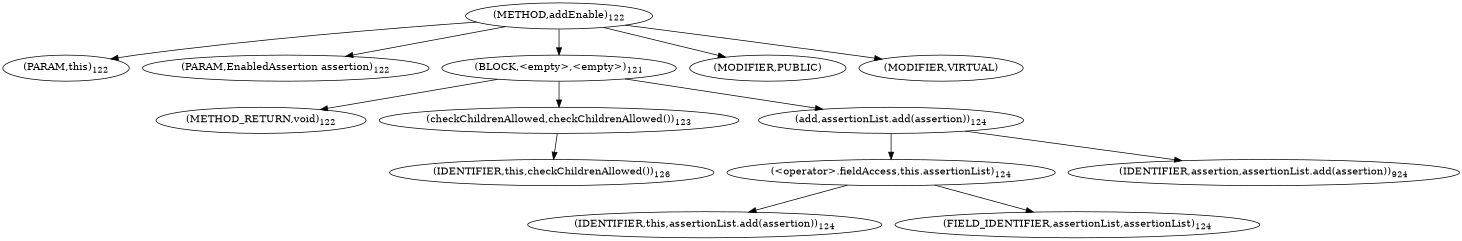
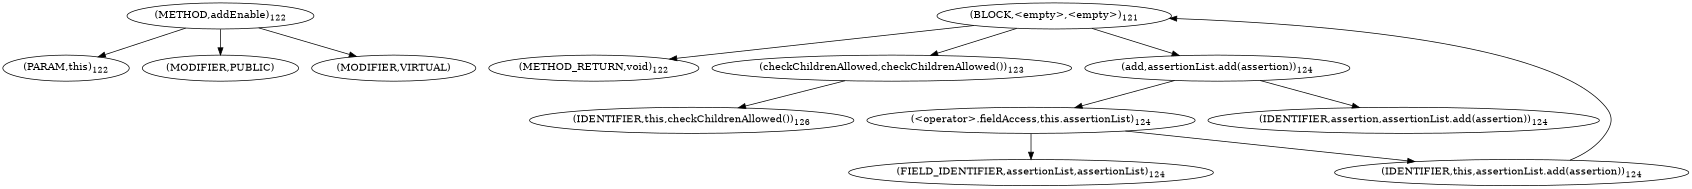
edge "(METHOD,addEnable)" -> "(BLOCK,<empty>,<empty>)": now "(IDENTIFIER,this,assertionList.add(assertion))" -> "(BLOCK,<empty>,<empty>)"
node "(PARAM,EnabledAssertion assertion)": removed
node "(IDENTIFIER,assertion,assertionList.add(assertion))": text "924" -> "124"
